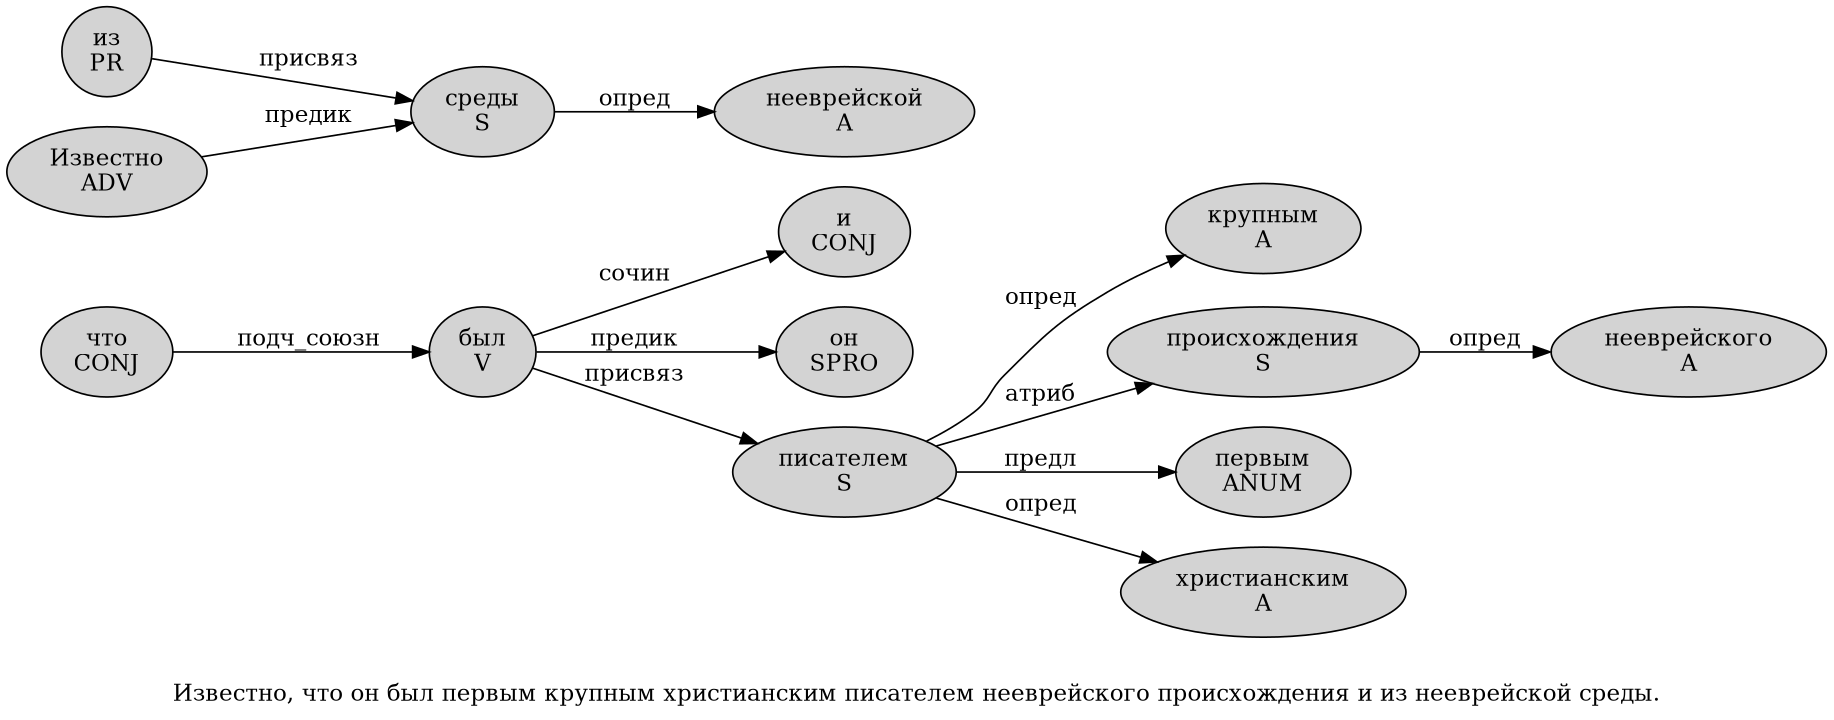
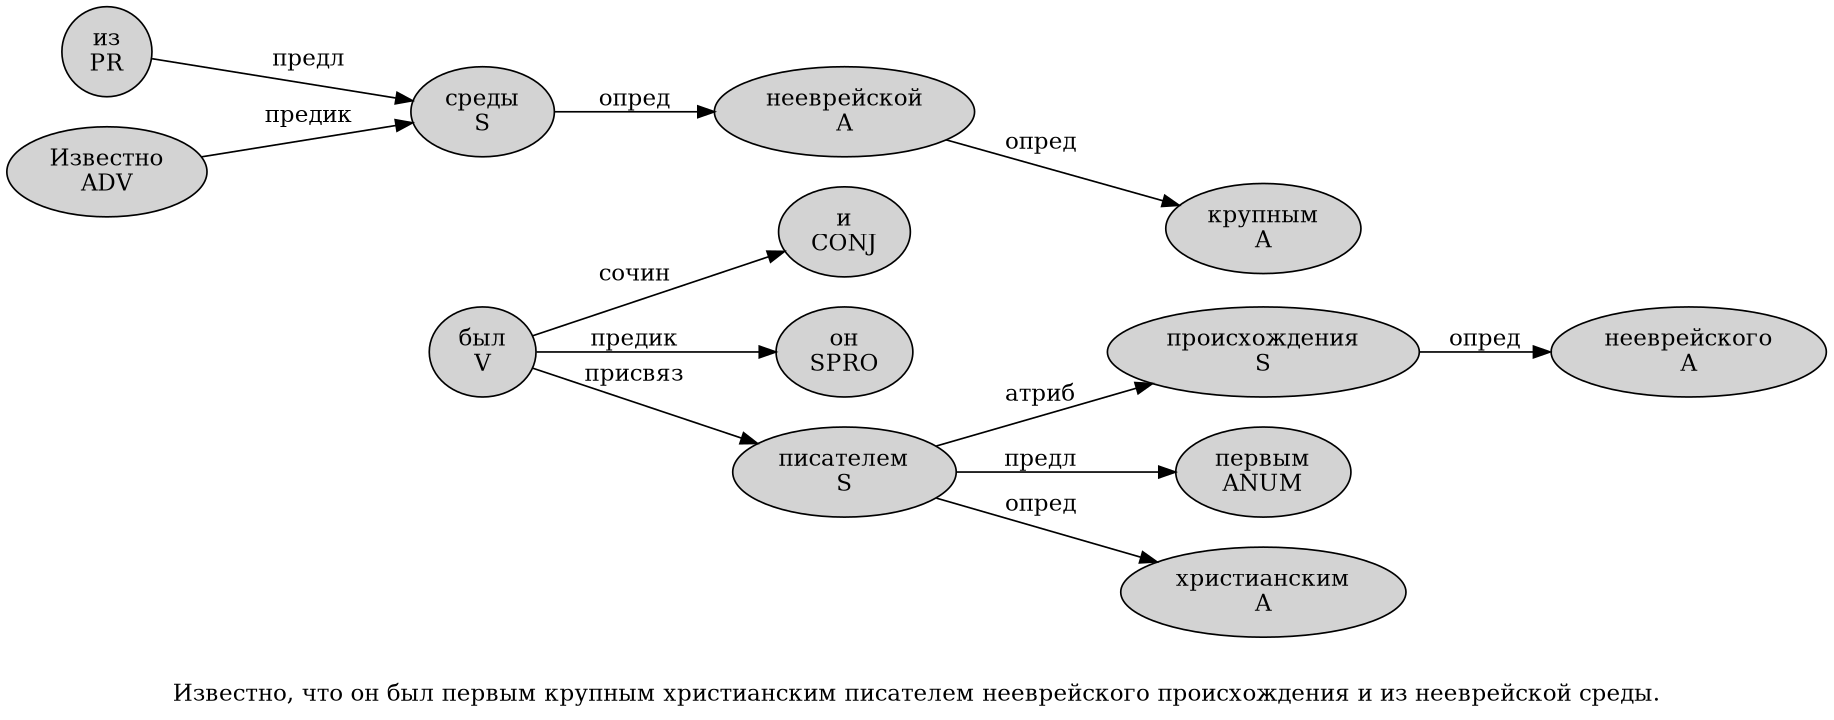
edge "из PR" -> "среды S": label "присвяз" -> "предл"
edge "писателем S" -> "крупным A": now "нееврейской A" -> "крупным A"
node "что CONJ": removed
